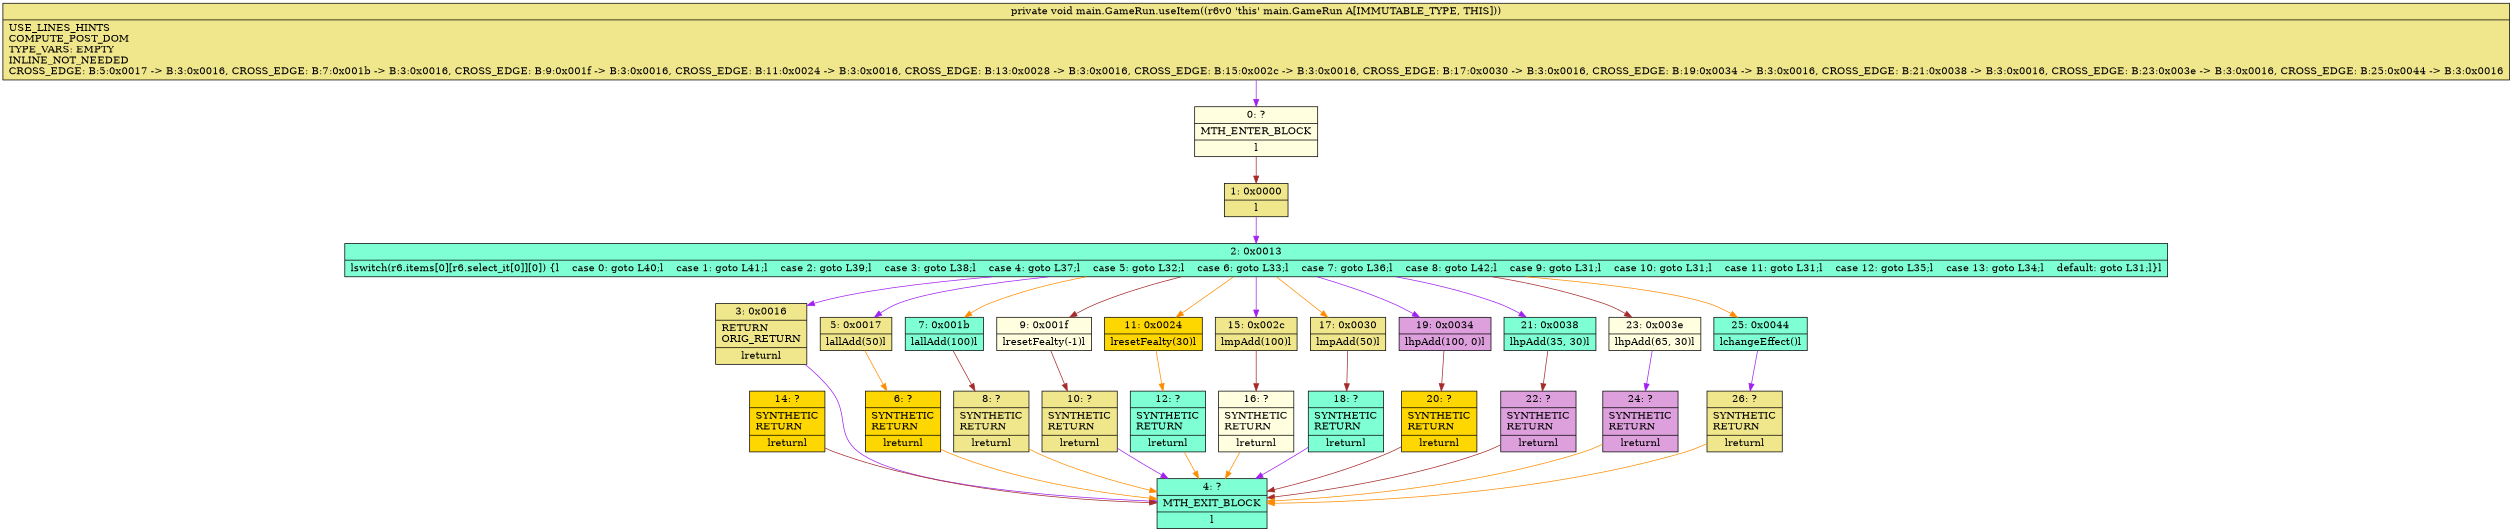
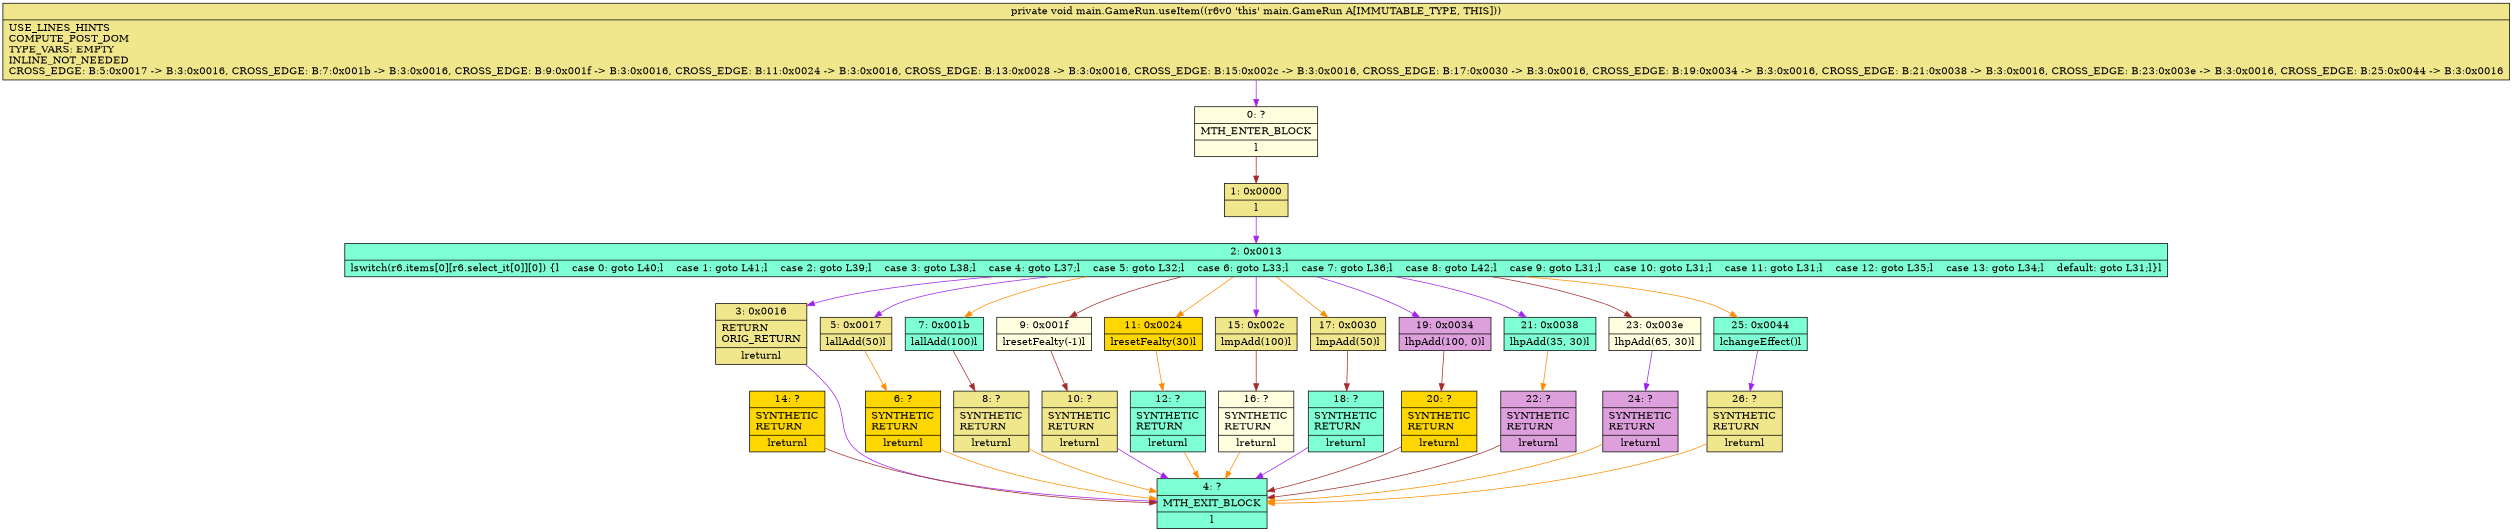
edge "21: 0x0038" -> "22: ?": color brown -> darkorange
